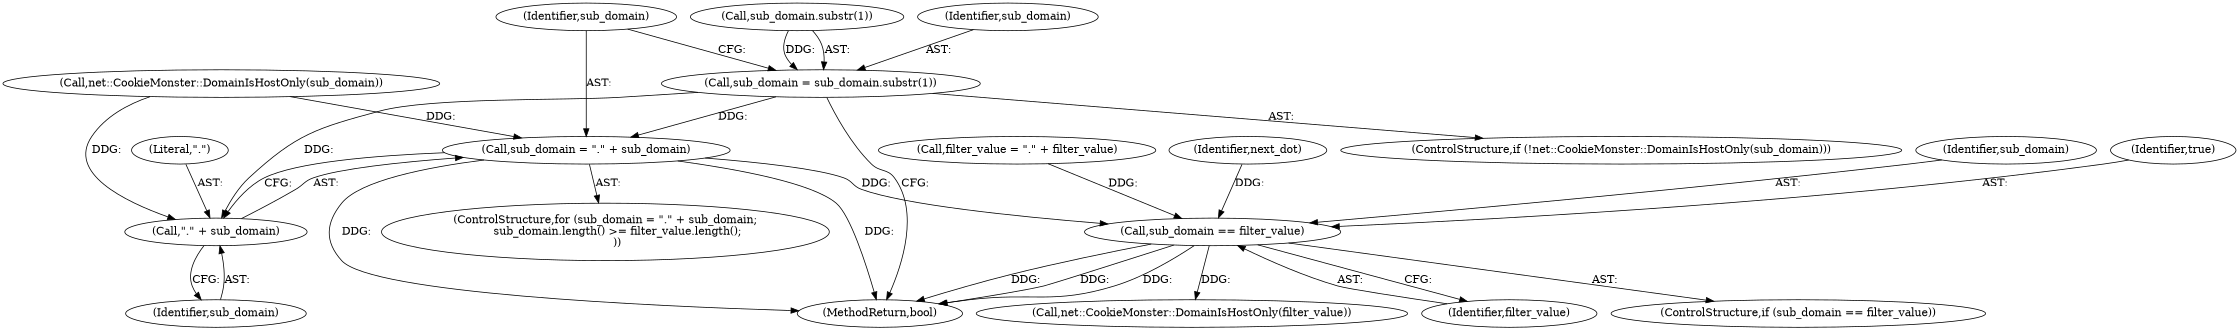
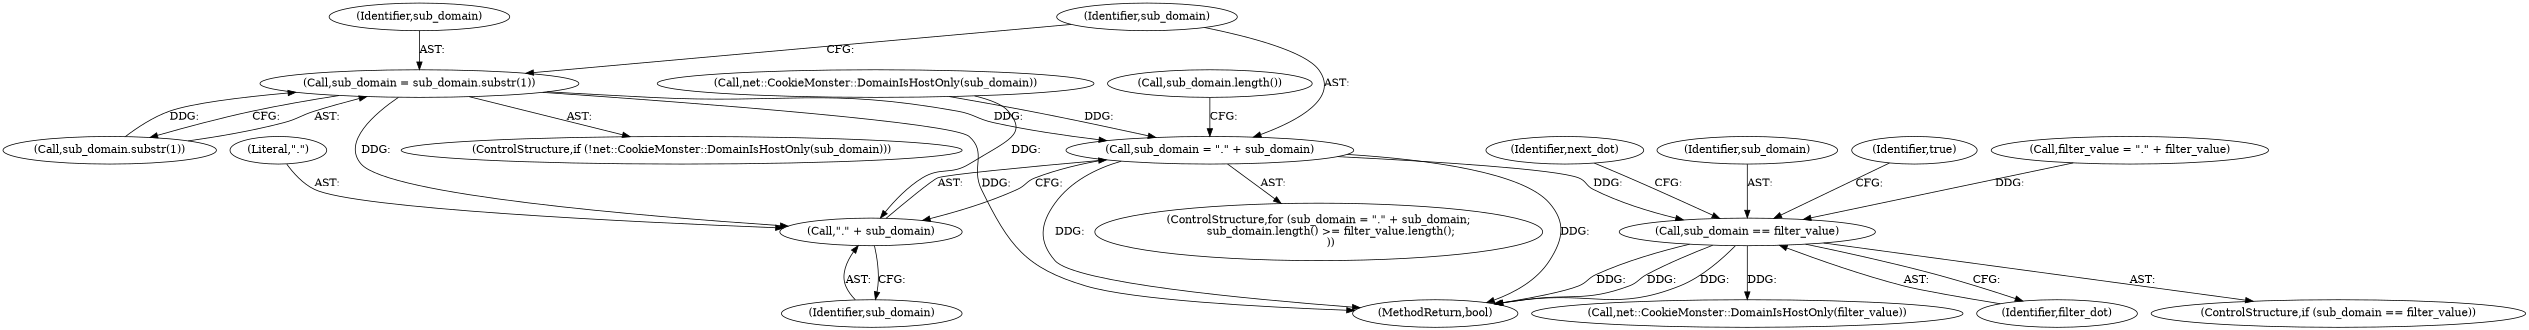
node "(Call,sub_domain.length())": added
edge "(Call,sub_domain = sub_domain.substr(1))" -> "(Call,sub_domain.substr(1))": added, label "CFG:"
edge "(Call,sub_domain = sub_domain.substr(1))" -> "(MethodReturn,bool)": label "CFG: " -> "DDG: "
edge "(Identifier,next_dot)" -> "(Call,sub_domain == filter_value)": label "DDG: " -> "CFG: "
edge "(Identifier,true)" -> "(Call,sub_domain == filter_value)": label "AST: " -> "CFG: "
node "(Identifier,filter_value)": label "(Identifier,filter_value)" -> "(Identifier,filter_dot)"
